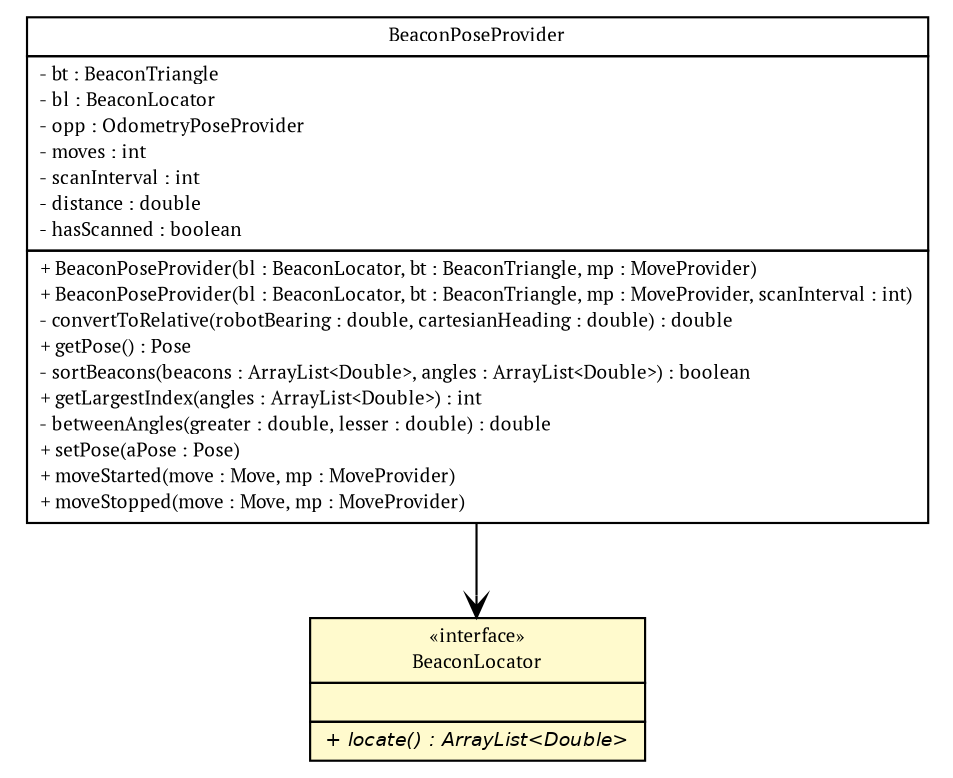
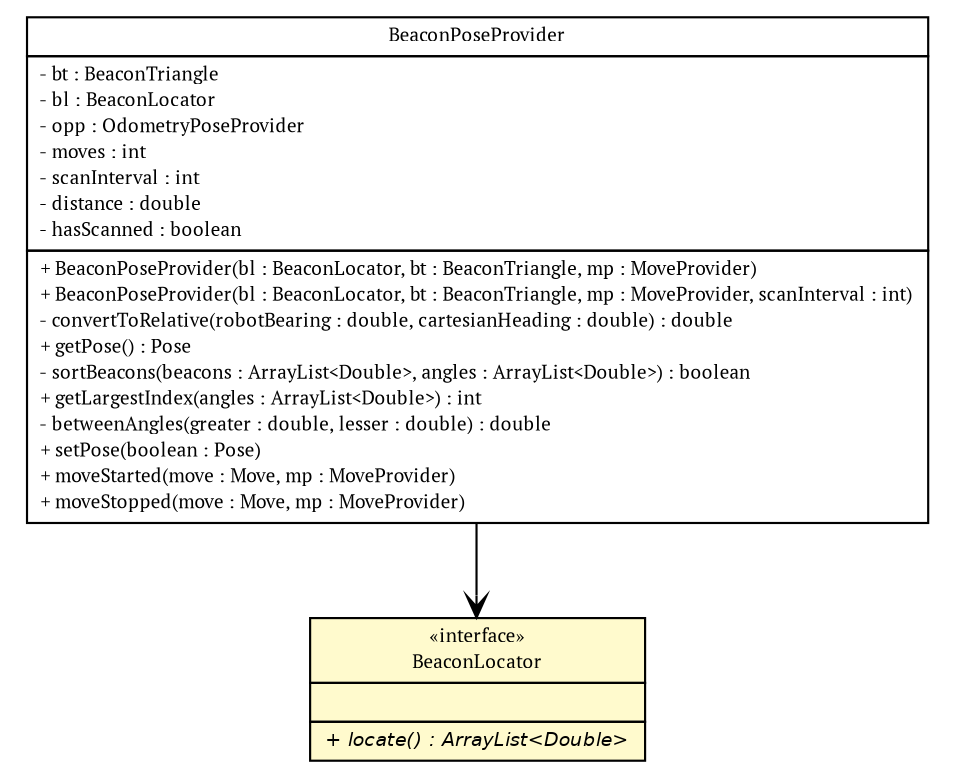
node "BeaconPoseProvider": text "+ setPose(aPose : Pose)" -> "+ setPose(boolean : Pose)"
